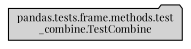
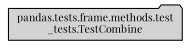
node "pandas.tests.frame.methods.test _combine.TestCombine": label "pandas.tests.frame.methods.test _combine.TestCombine" -> "pandas.tests.frame.methods.test _tests.TestCombine"
